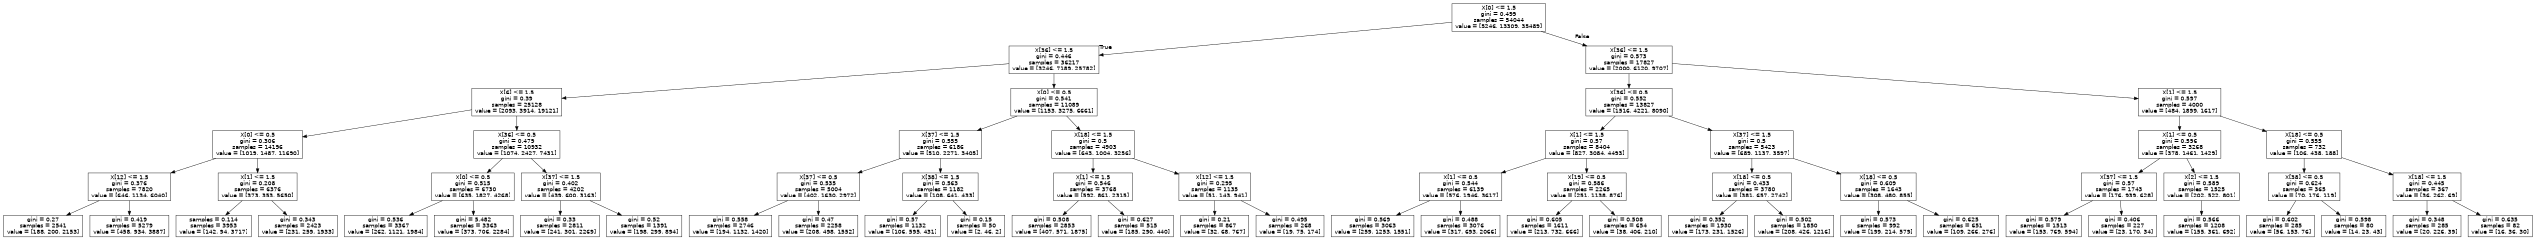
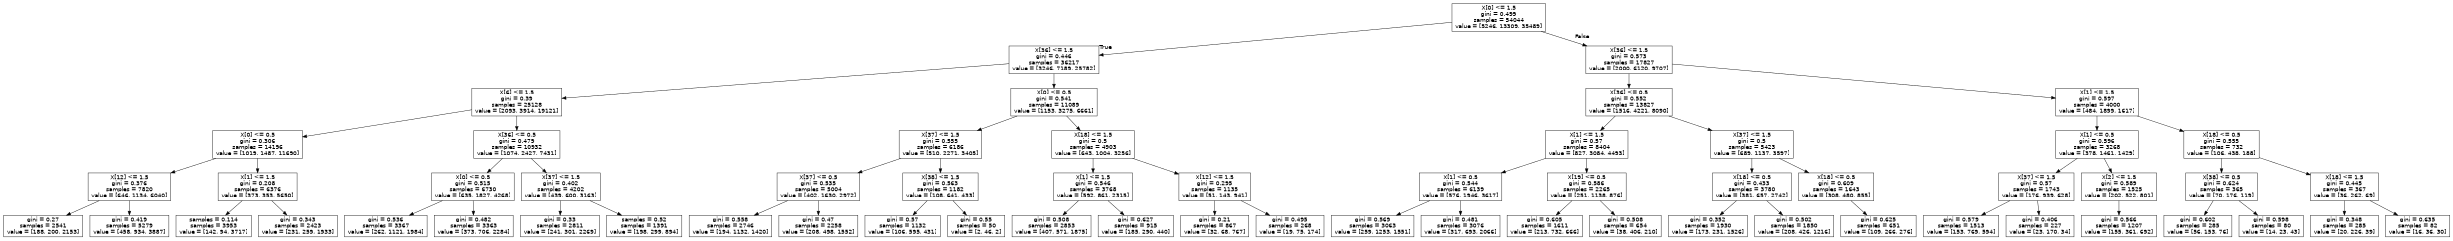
node "gini = 5.482 samples = 3363 value = [373, 706, 2284]": label "gini = 5.482 samples = 3363 value = [373, 706, 2284]" -> "gini = 0.482 samples = 3363 value = [373, 706, 2284]"
node "gini = 0.52 samples = 1391 value = [198, 299, 894]": label "gini = 0.52 samples = 1391 value = [198, 299, 894]" -> "samples = 0.52 samples = 1391 value = [198, 299, 894]"
node "gini = 0.15 samples = 50 value = [2, 46, 2]": label "gini = 0.15 samples = 50 value = [2, 46, 2]" -> "gini = 0.55 samples = 50 value = [2, 46, 2]"
node "gini = 0.627 samples = 515 value = [185, 290, 440]": label "gini = 0.627 samples = 515 value = [185, 290, 440]" -> "gini = 0.627 samples = 915 value = [185, 290, 440]"
node "gini = 0.488 samples = 3076 value = [317, 693, 2066]": label "gini = 0.488 samples = 3076 value = [317, 693, 2066]" -> "gini = 0.481 samples = 3076 value = [317, 693, 2066]"
node "gini = 0.573 samples = 992 value = [199, 214, 579]": removed
node "gini = 0.566 samples = 1208 value = [155, 361, 692]": label "gini = 0.566 samples = 1208 value = [155, 361, 692]" -> "gini = 0.566 samples = 1207 value = [155, 361, 692]"
